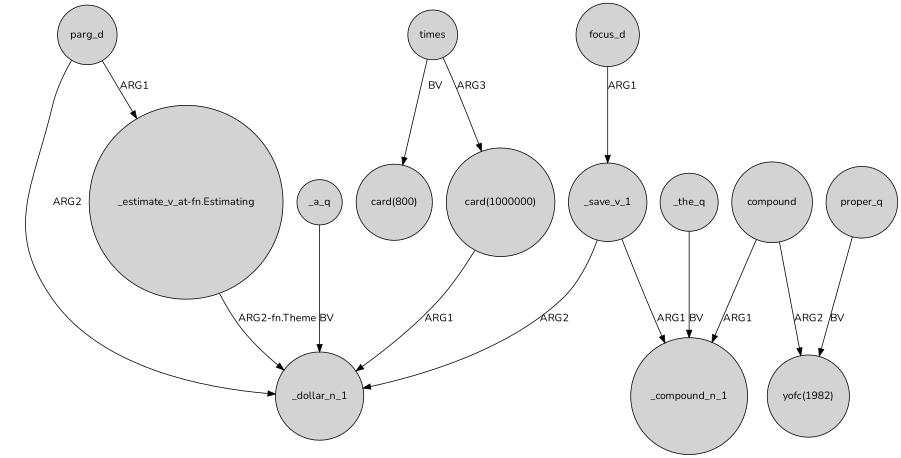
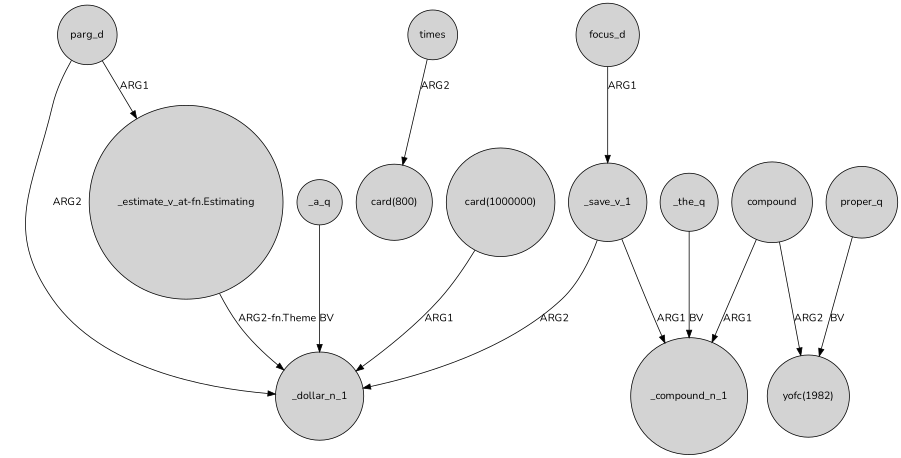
edge "times" -> "card(800)": label "BV" -> "ARG2"
edge "times" -> "card(1000000)": removed, label "ARG3"
